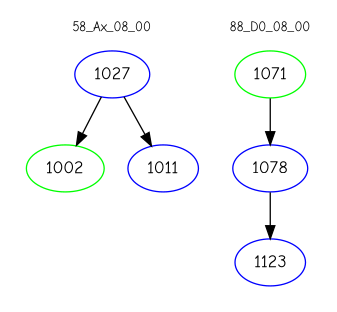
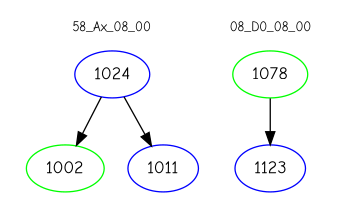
cluster "88_D0_08_00": label "88_D0_08_00" -> "08_D0_08_00"
node "1027": label "1027" -> "1024"
node "1071": removed
node "1078": color blue -> green
